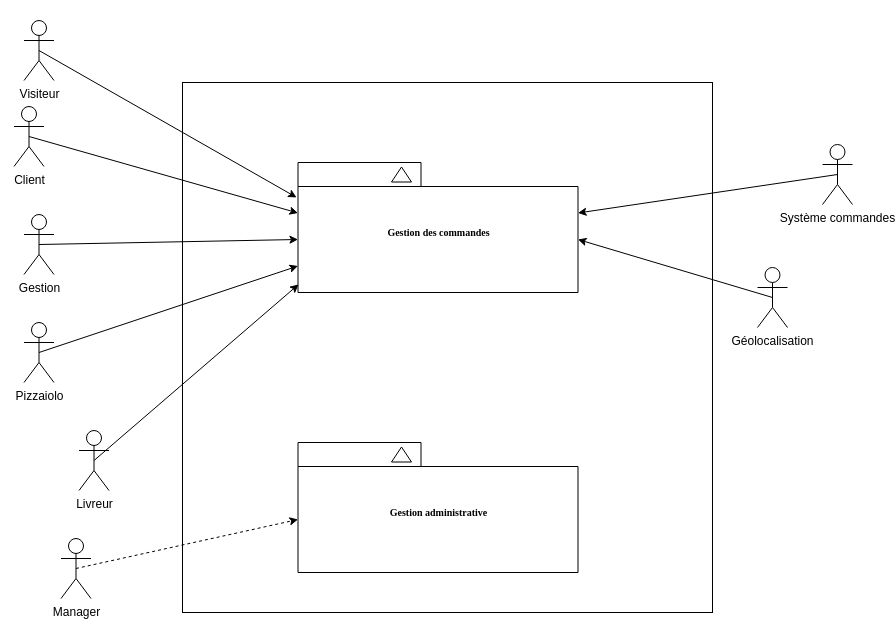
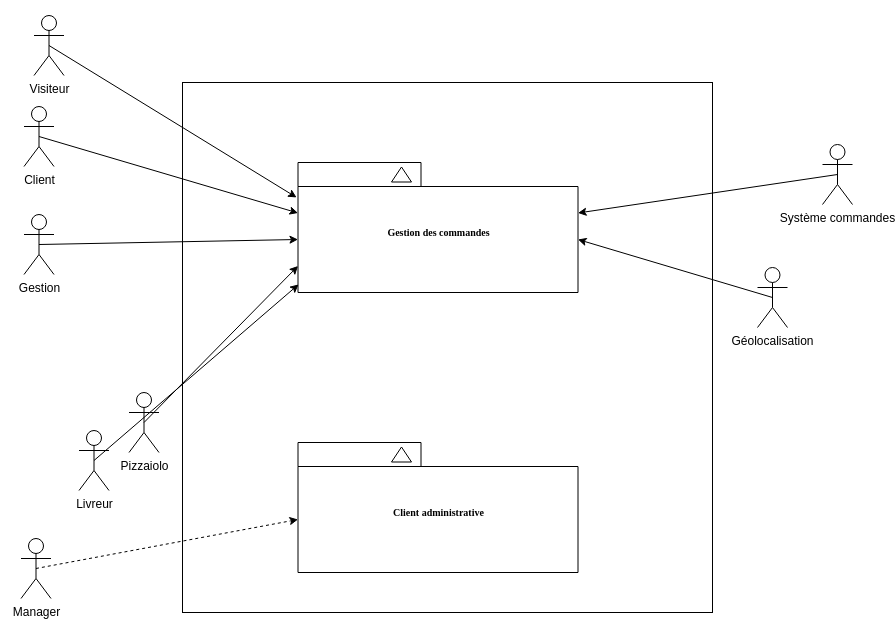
node "Visiteur": moved (39, 51) -> (49, 46)
node "Client": moved (29, 137) -> (39, 137)
node "Pizzaiolo": moved (39, 353) -> (144, 423)
node "Gestion administrative": label "Gestion administrative" -> "Client administrative"
node "Manager": moved (76, 569) -> (36, 569)
